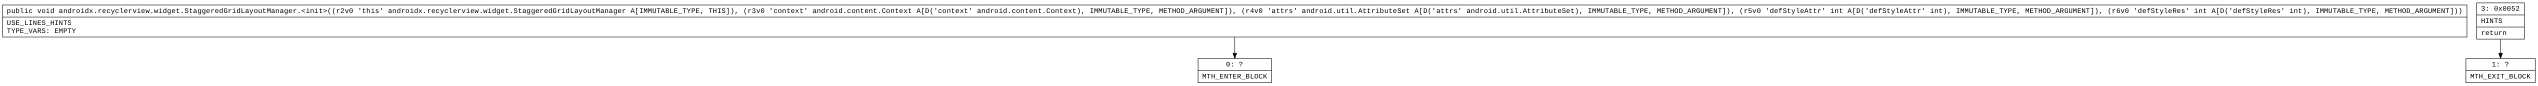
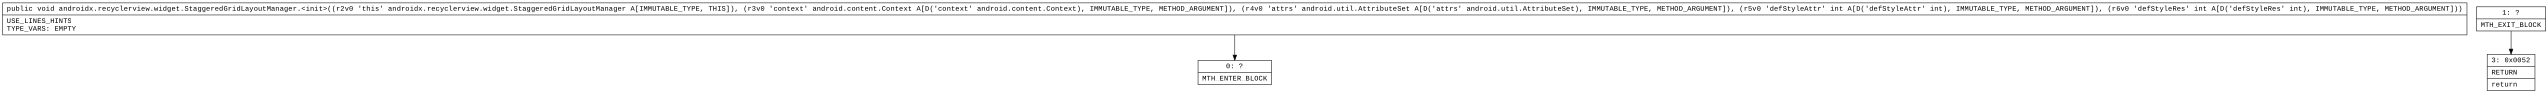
node "3: 0x0052": text "HINTS" -> "RETURN"
edge "3: 0x0052" -> "1: ?": reversed
